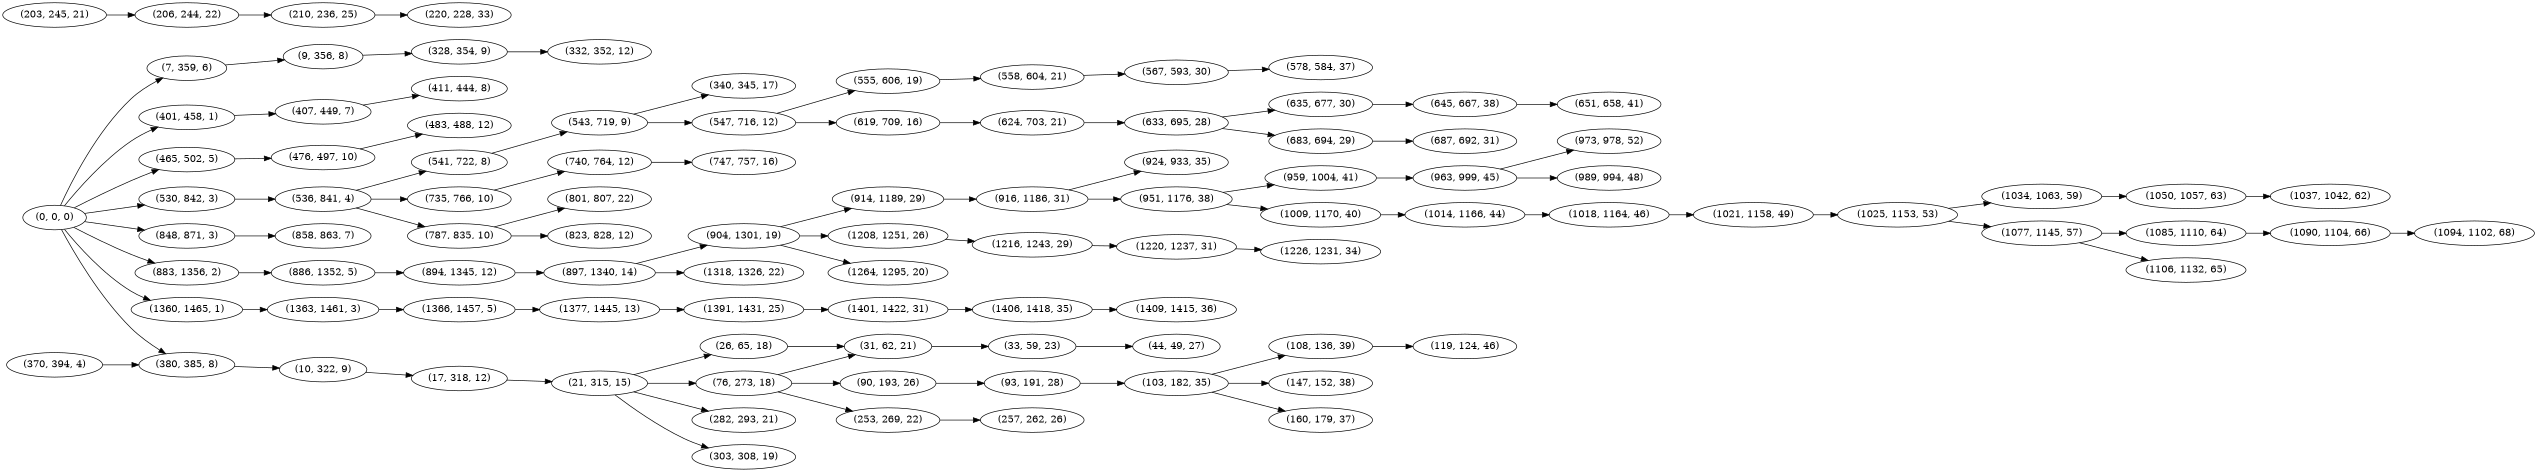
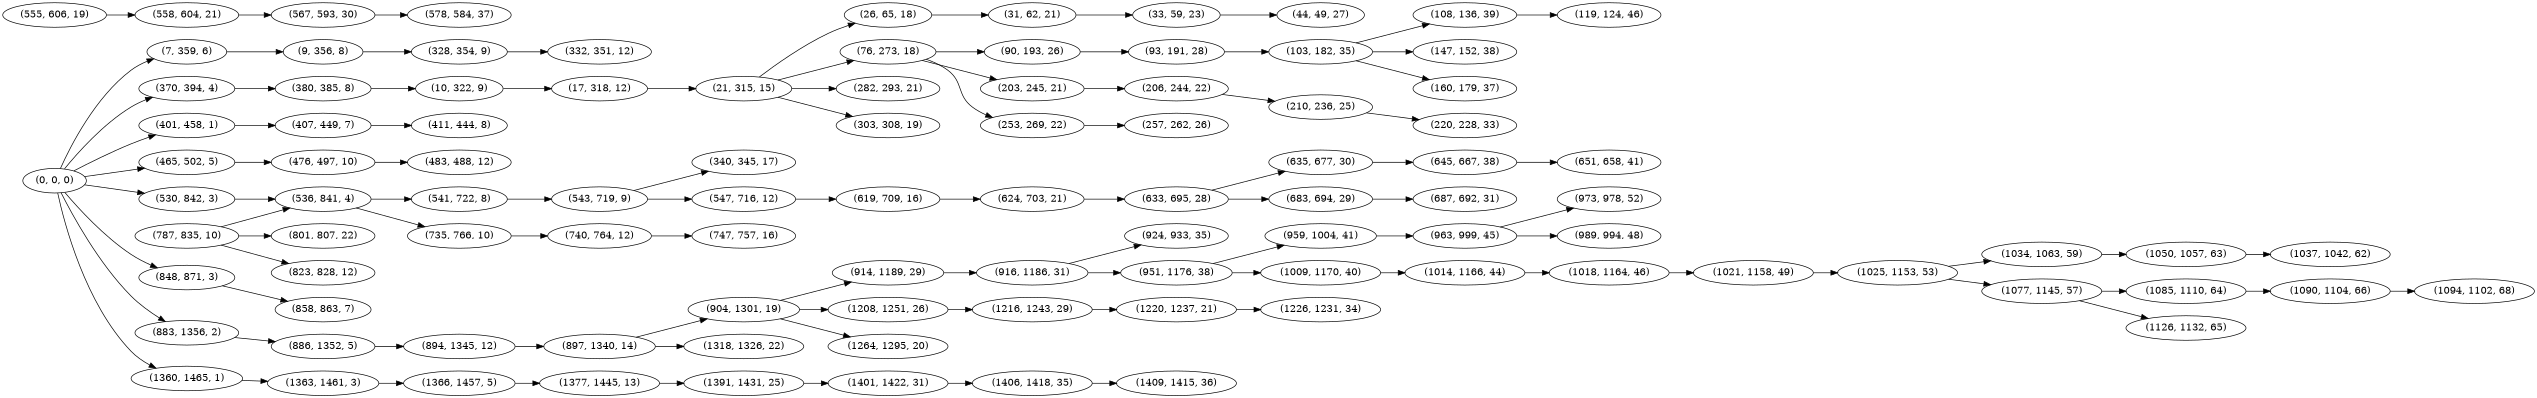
node "(332, 352, 12)": label "(332, 352, 12)" -> "(332, 351, 12)"
edge "(547, 716, 12)" -> "(555, 606, 19)": removed
edge "(536, 841, 4)" -> "(787, 835, 10)": reversed
node "(1220, 1237, 31)": label "(1220, 1237, 31)" -> "(1220, 1237, 21)"
node "(1106, 1132, 65)": label "(1106, 1132, 65)" -> "(1126, 1132, 65)"
edge "(0, 0, 0)" -> "(380, 385, 8)": now "(0, 0, 0)" -> "(370, 394, 4)"
edge "(76, 273, 18)" -> "(31, 62, 21)": now "(76, 273, 18)" -> "(203, 245, 21)"
